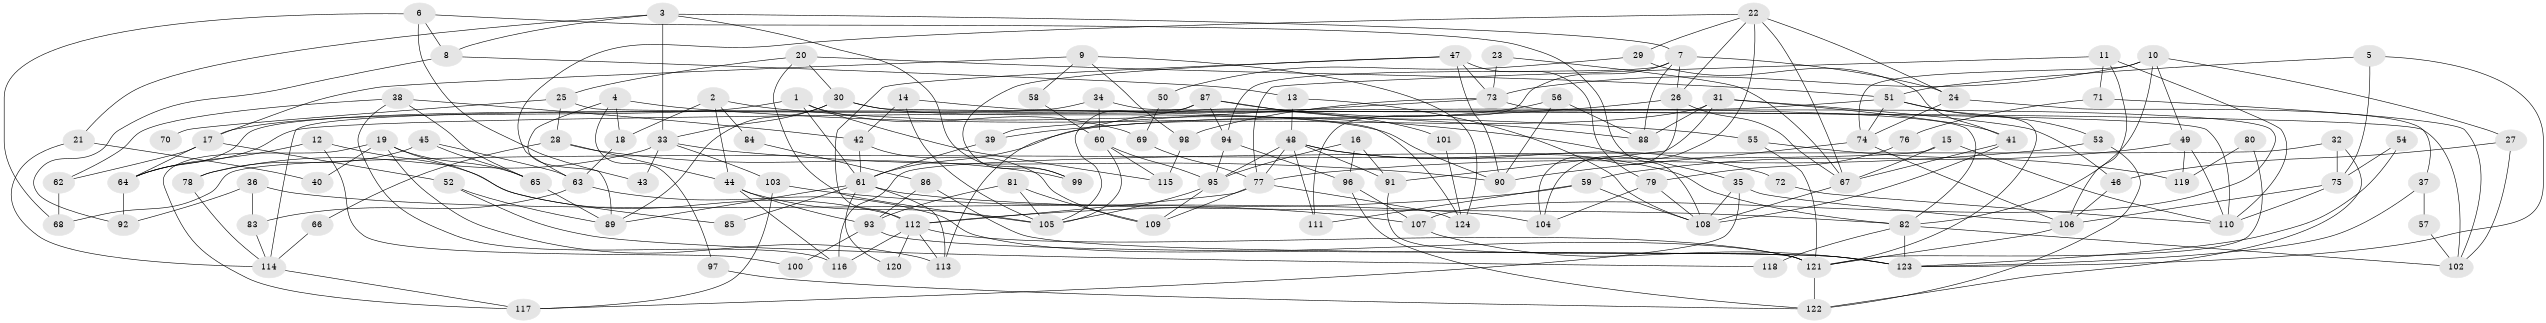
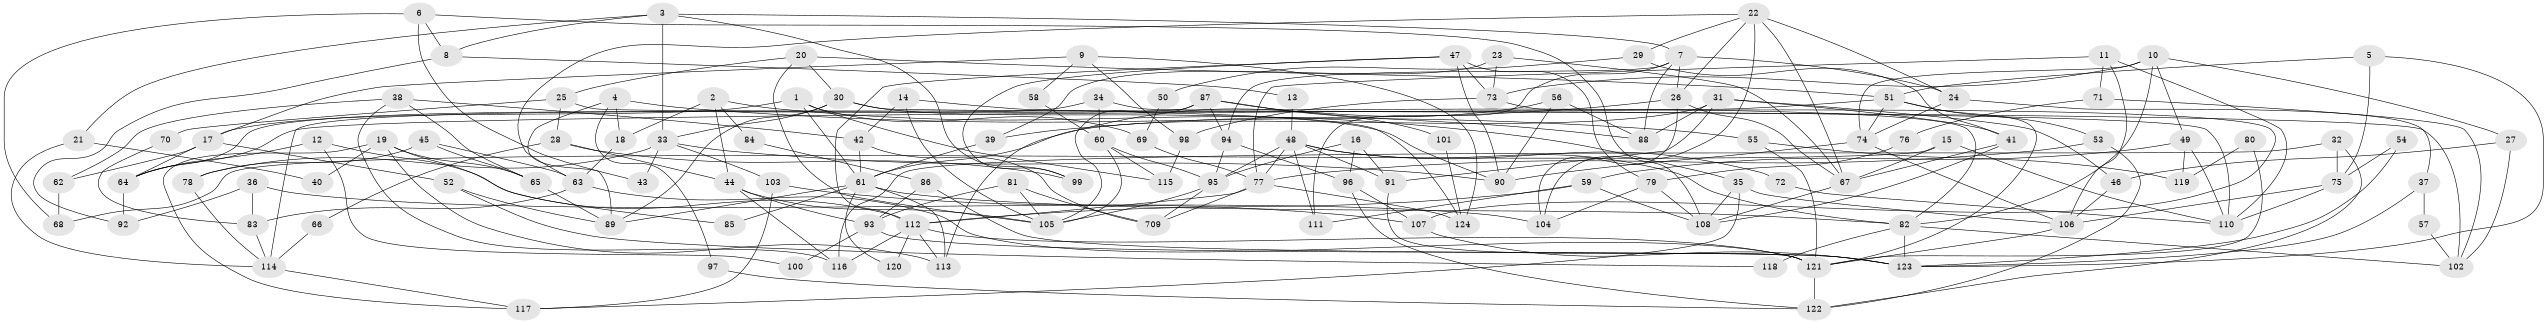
edge "73" -- "39": now "23" -- "39"
edge "13" -- "108": removed
edge "70" -- "83": added
node "109": label "109" -> "709"
